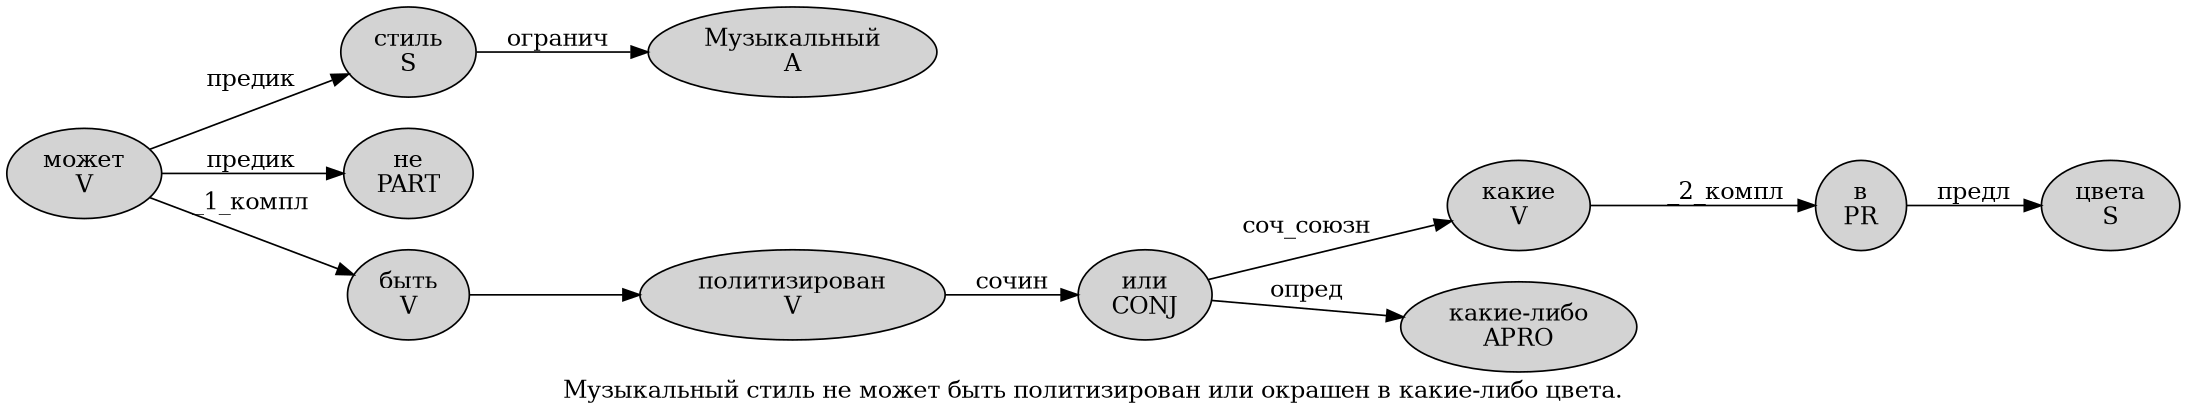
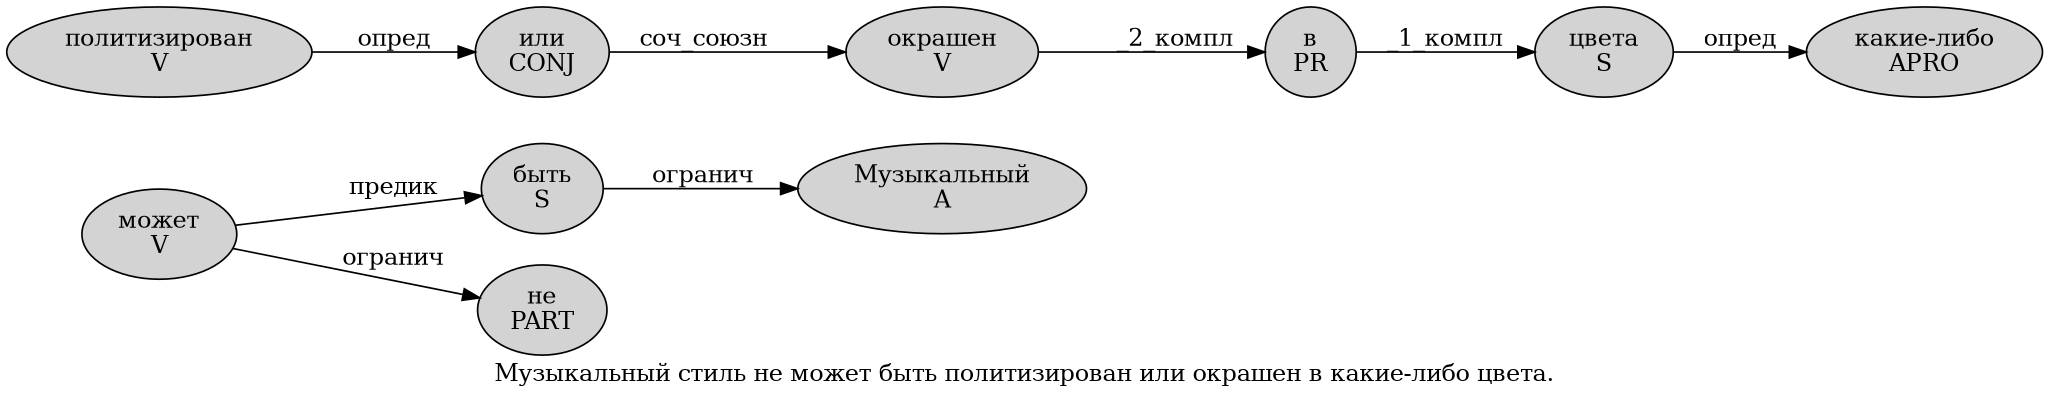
node "стиль S": label "стиль S" -> "быть S"
edge "может V" -> "не PART": label "предик" -> "огранич"
edge "в PR" -> "цвета S": label "предл" -> "_1_компл"
node "какие V": label "какие V" -> "окрашен V"
edge "политизирован V" -> "или CONJ": label "сочин" -> "опред"
node "быть V": removed
edge "или CONJ" -> "какие-либо APRO": now "цвета S" -> "какие-либо APRO"
